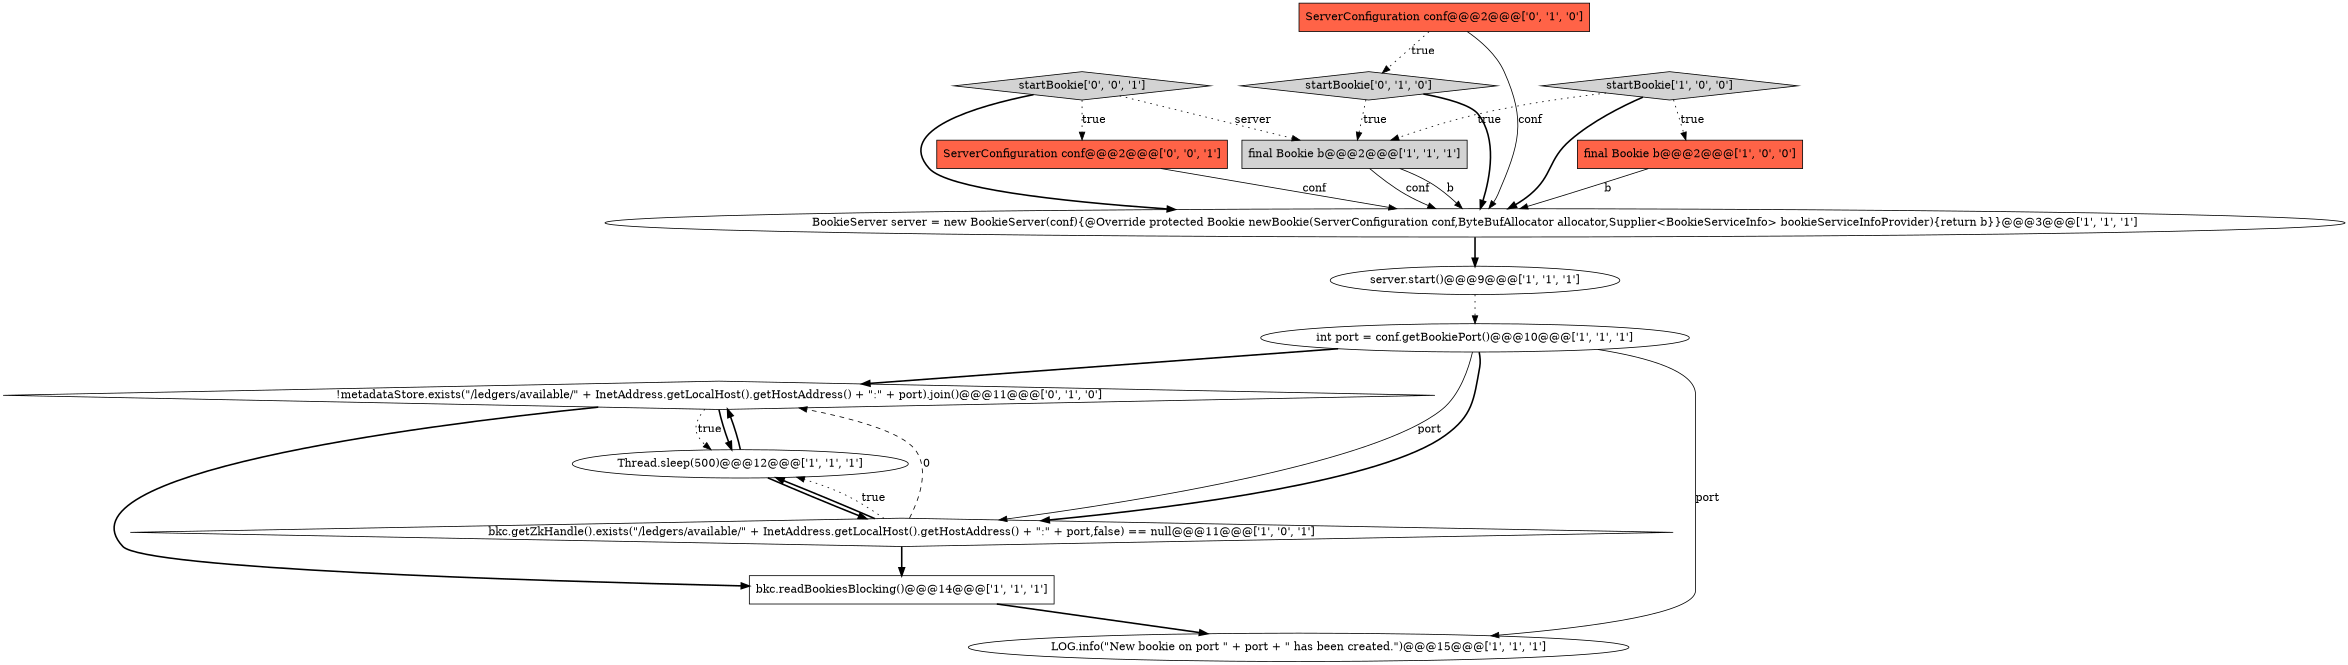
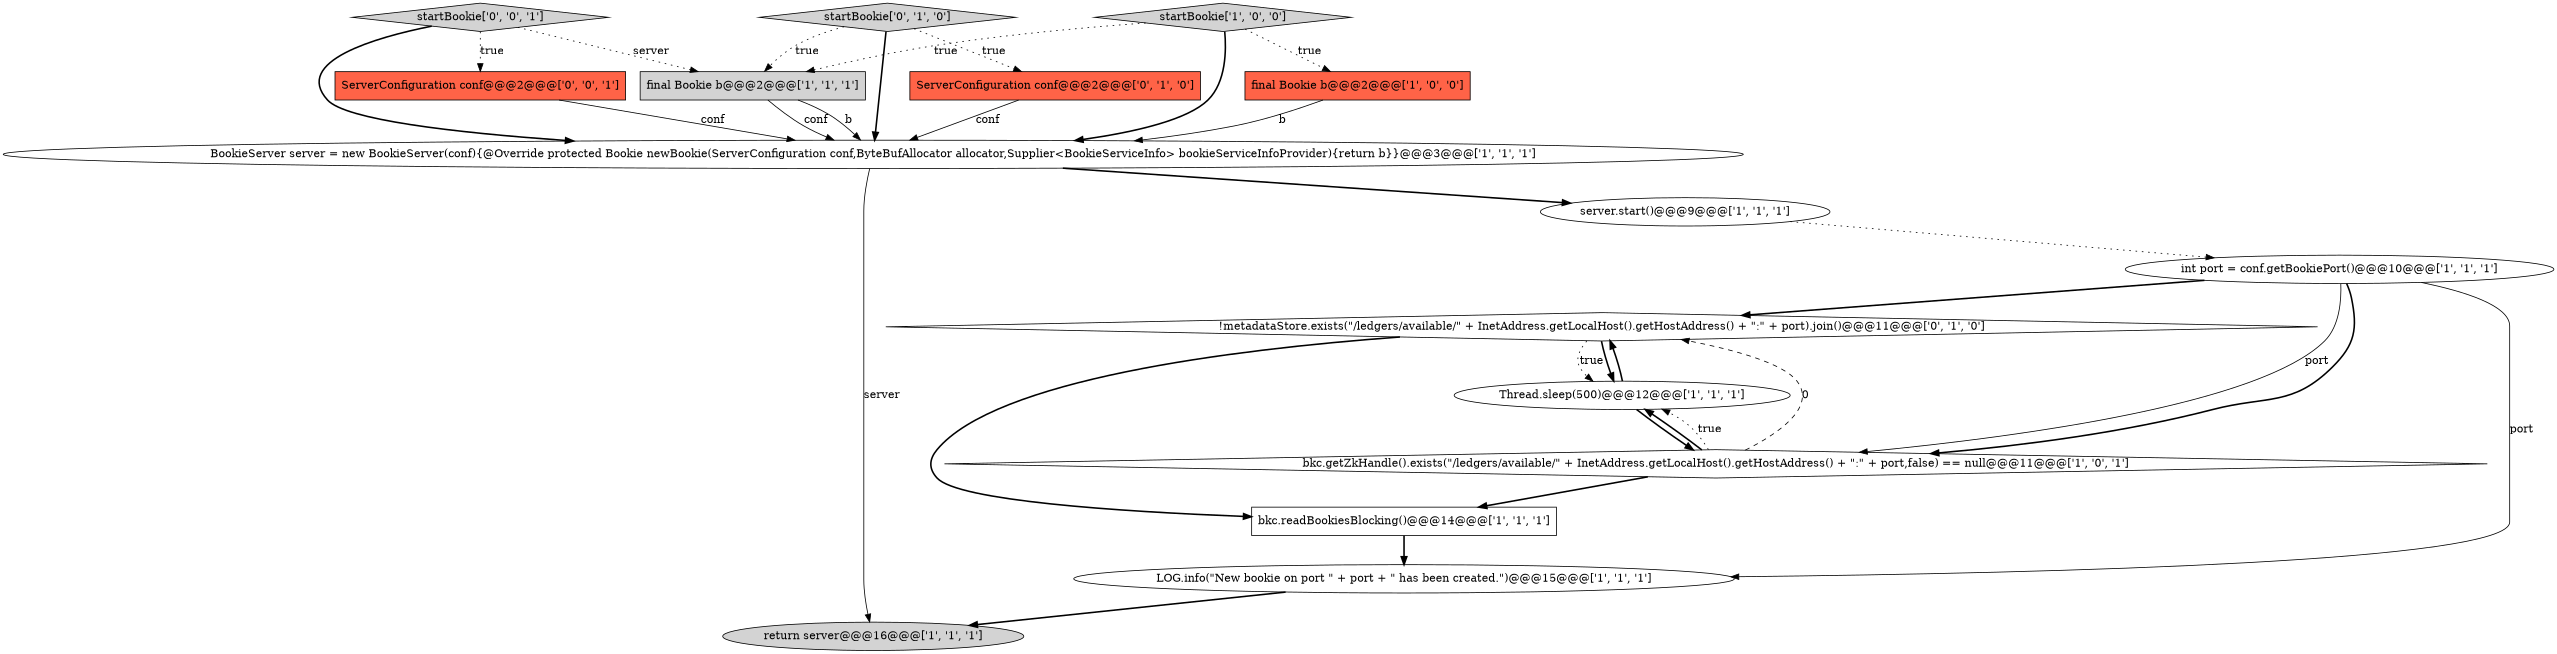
edge "ServerConfiguration conf@@@2@@@['0', '1', '0']" -> "startBookie['0', '1', '0']": reversed
node "return server@@@16@@@['1', '1', '1']": added
